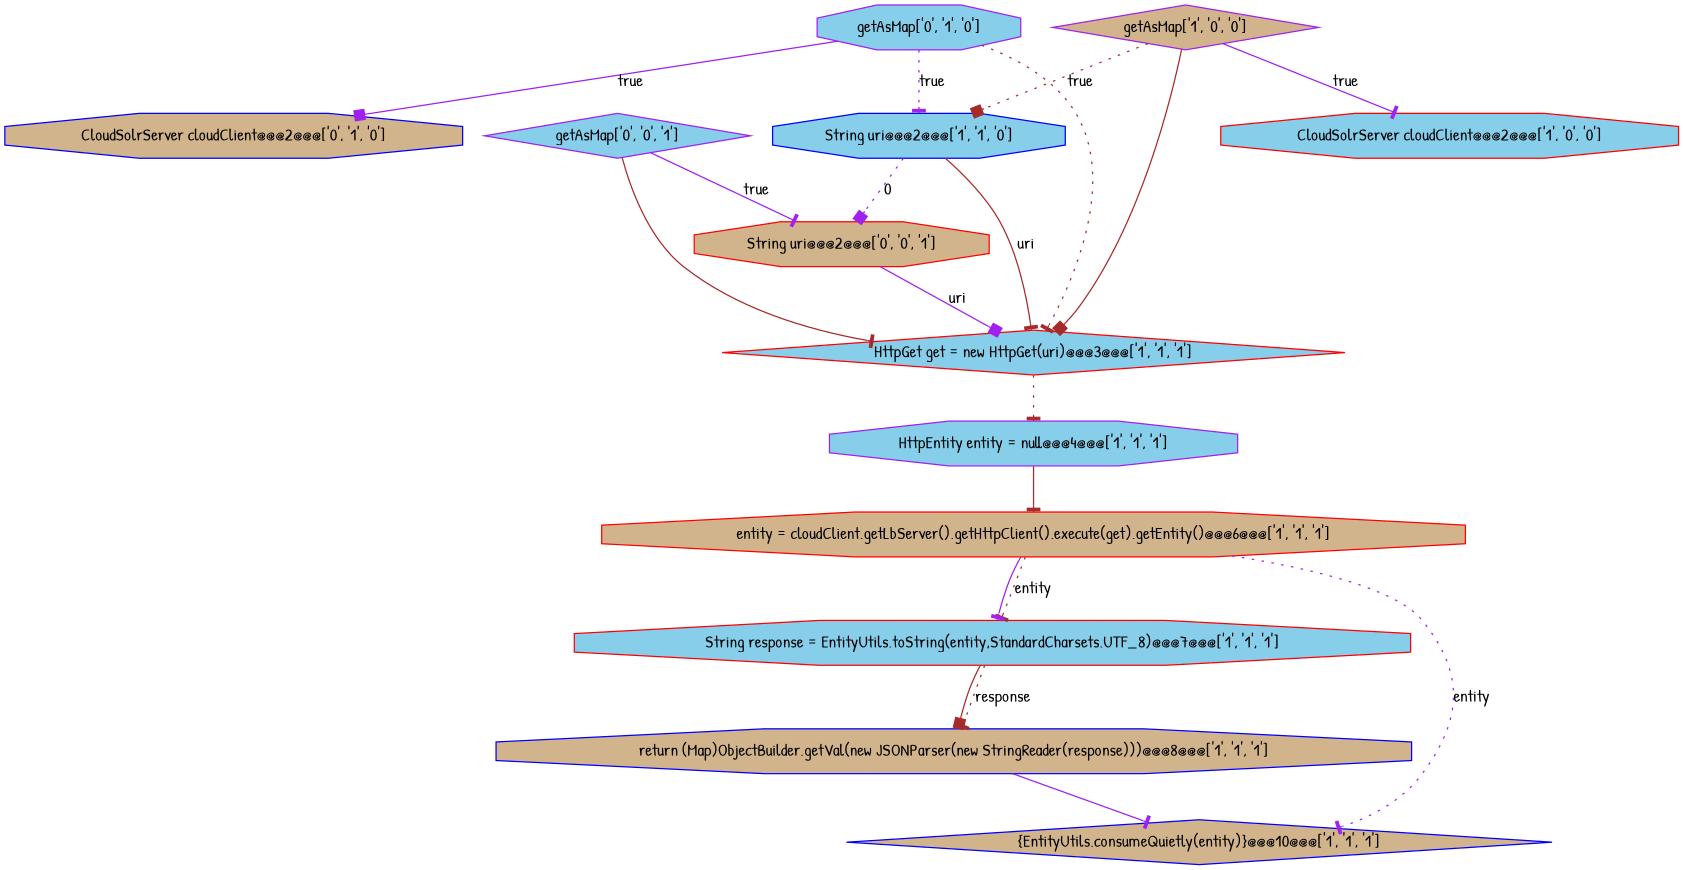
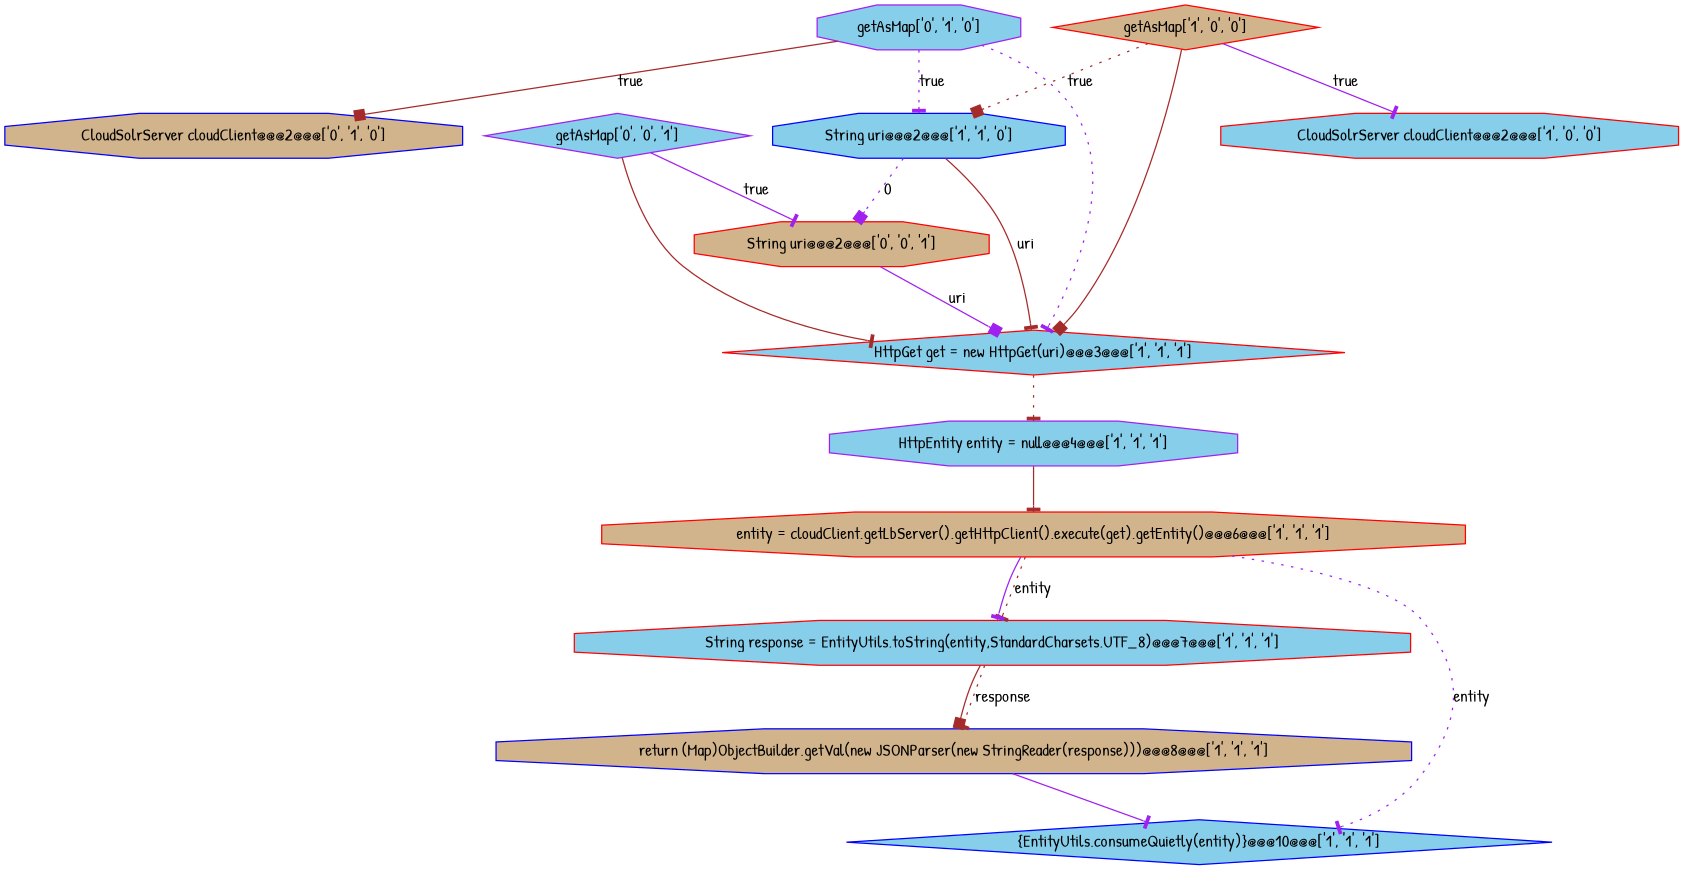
node "getAsMap['1', '0', '0']": color purple -> red
edge "getAsMap['0', '1', '0']" -> "CloudSolrServer cloudClient@@@2@@@['0', '1', '0']": color purple -> brown
edge "getAsMap['0', '1', '0']" -> "HttpGet get = new HttpGet(uri)@@@3@@@['1', '1', '1']": color brown -> purple
node "{EntityUtils.consumeQuietly(entity)}@@@10@@@['1', '1', '1']": fillcolor tan -> skyblue
